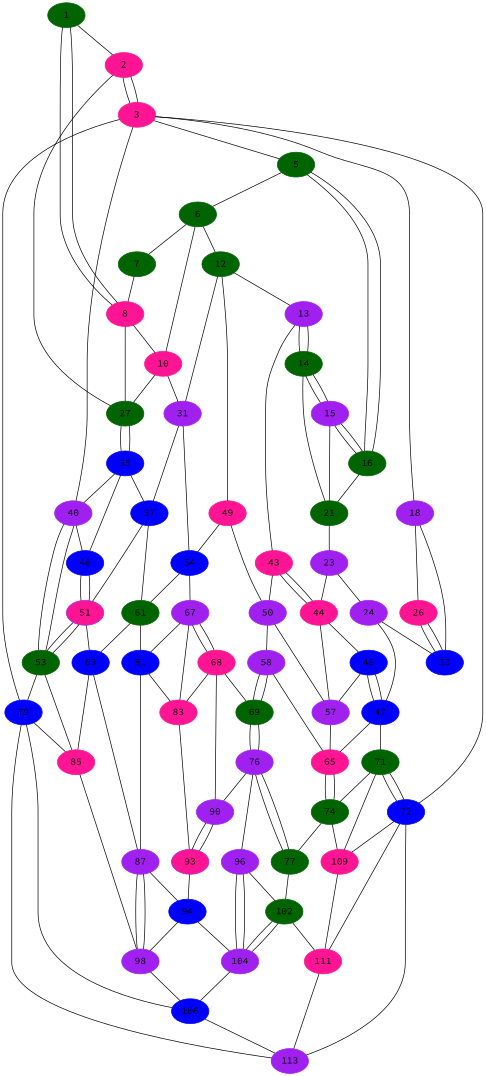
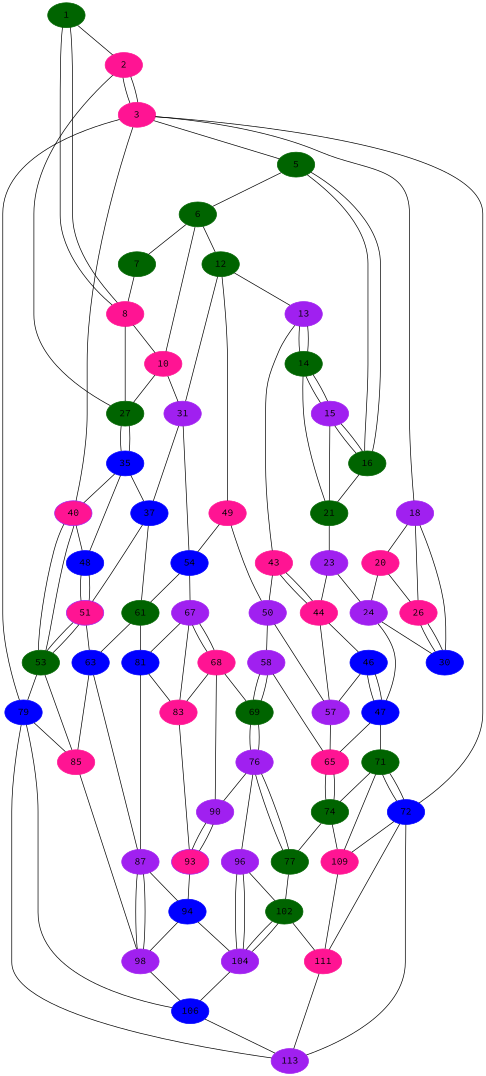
node "40": fillcolor purple -> deeppink
node "20": added
